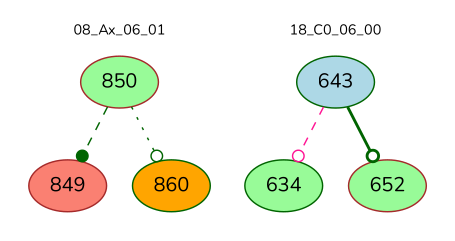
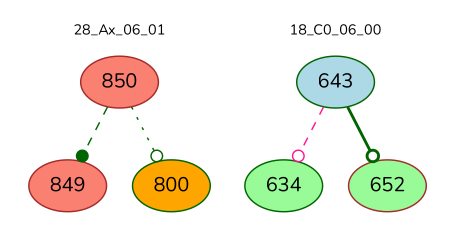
cluster "08_Ax_06_01": label "08_Ax_06_01" -> "28_Ax_06_01"
node "850": fillcolor palegreen -> salmon
node "860": label "860" -> "800"
